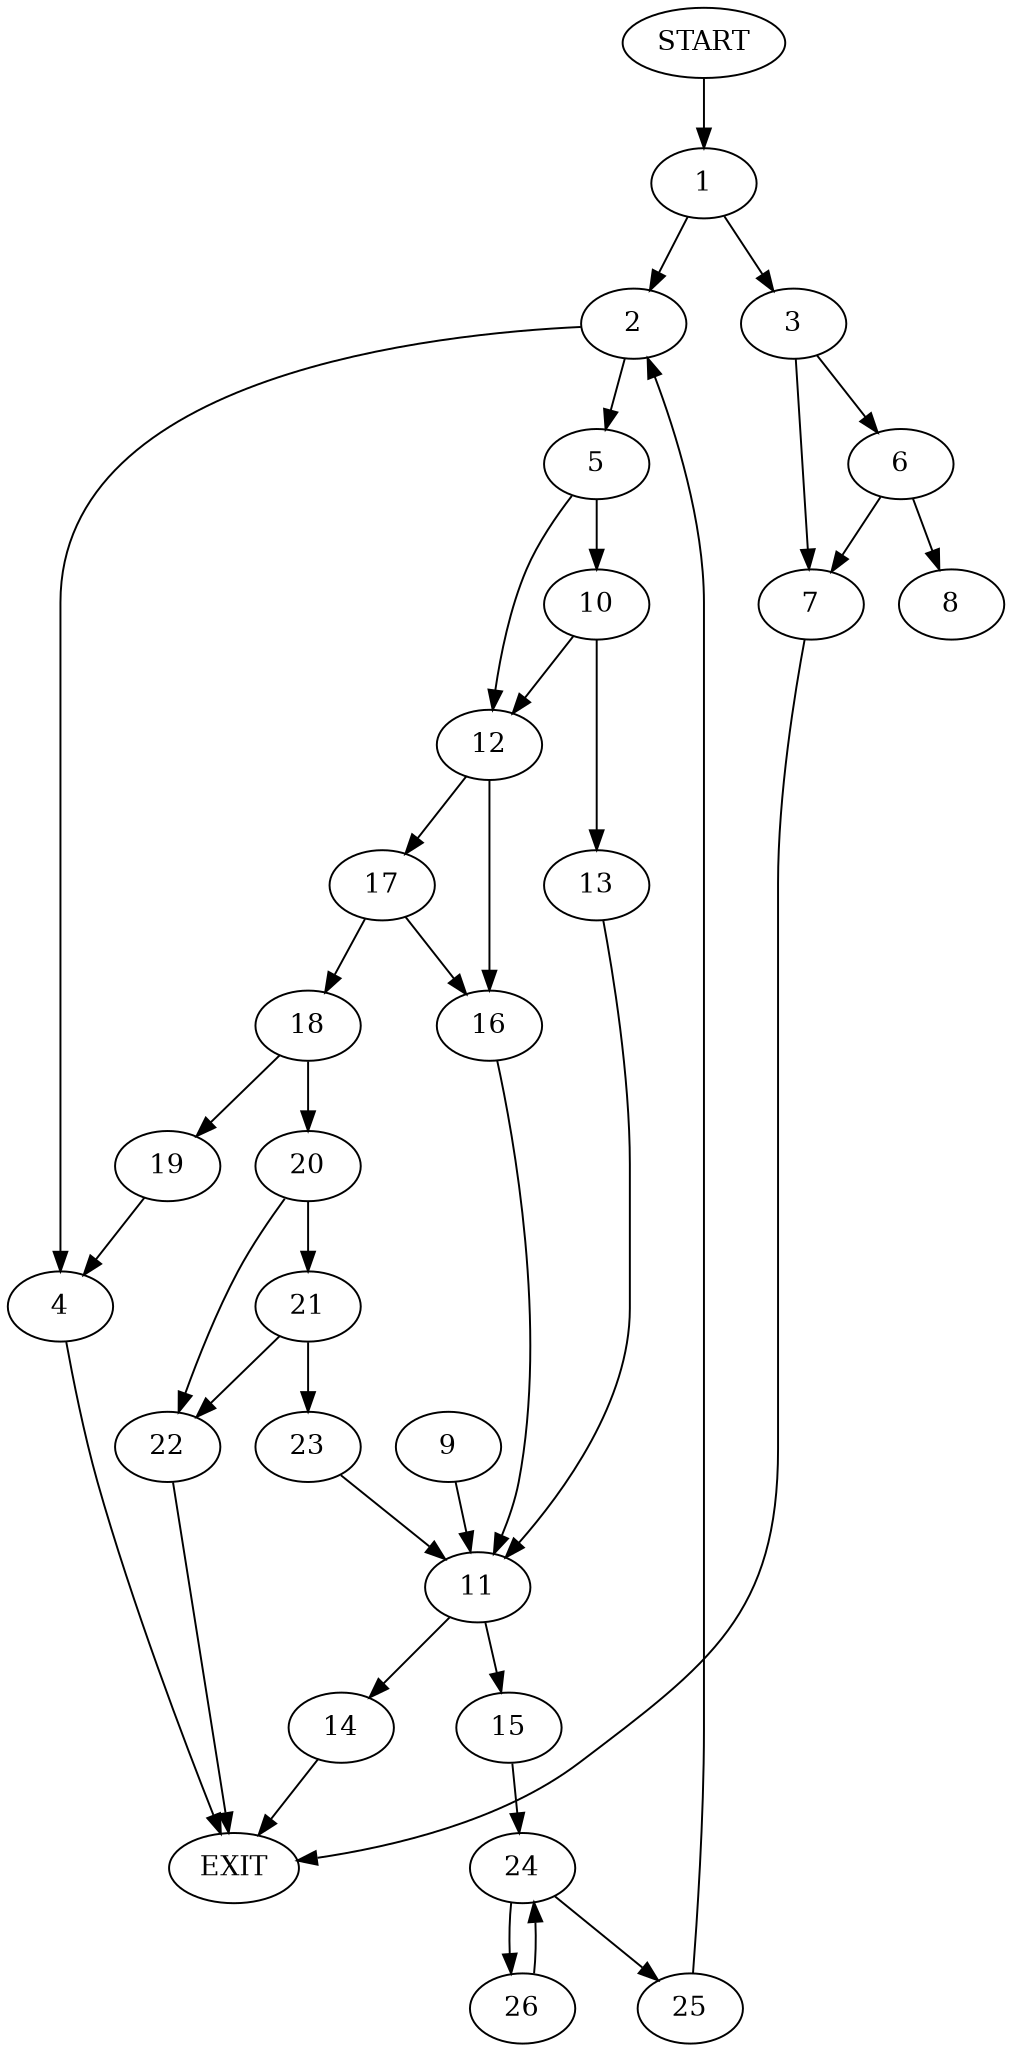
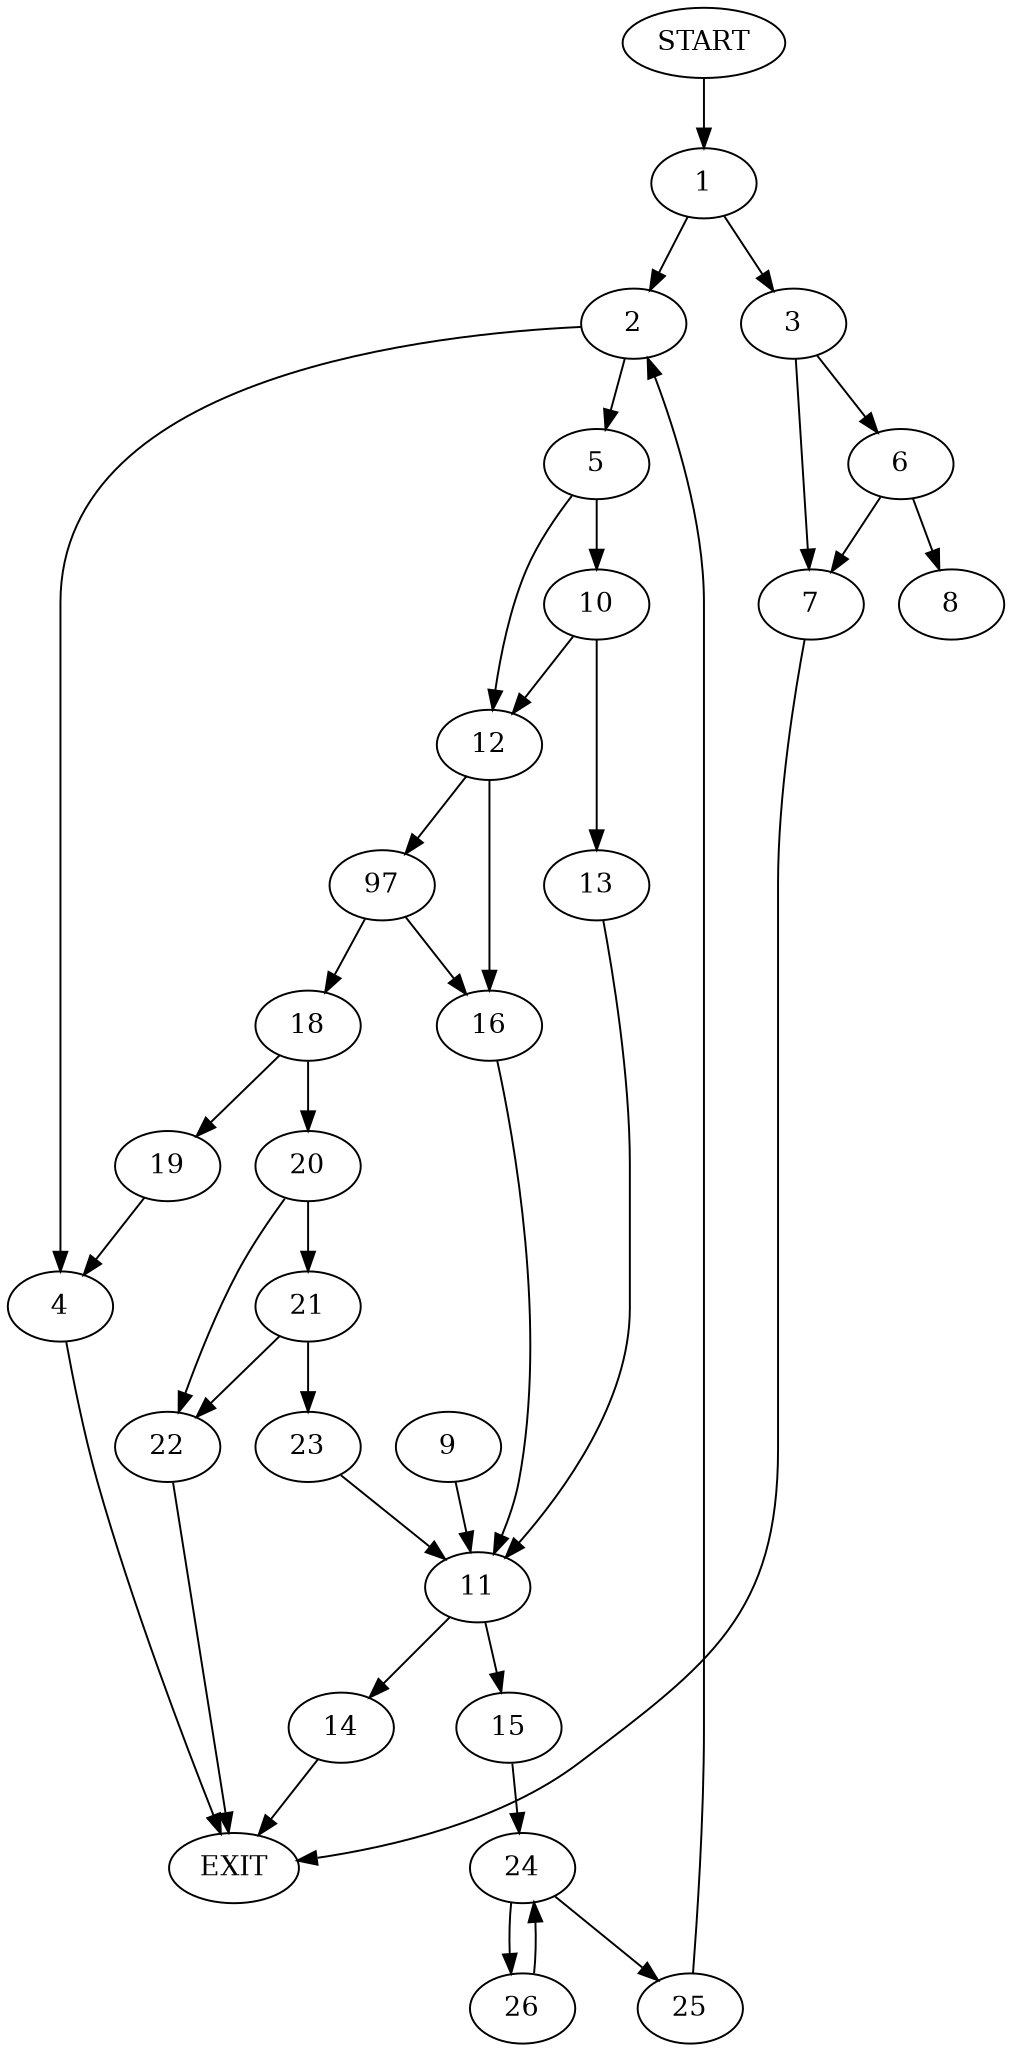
node "17": label "17" -> "97"
